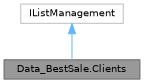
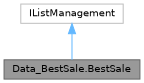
node "Data_BestSale.Clients": label "Data_BestSale.Clients" -> "Data_BestSale.BestSale"
